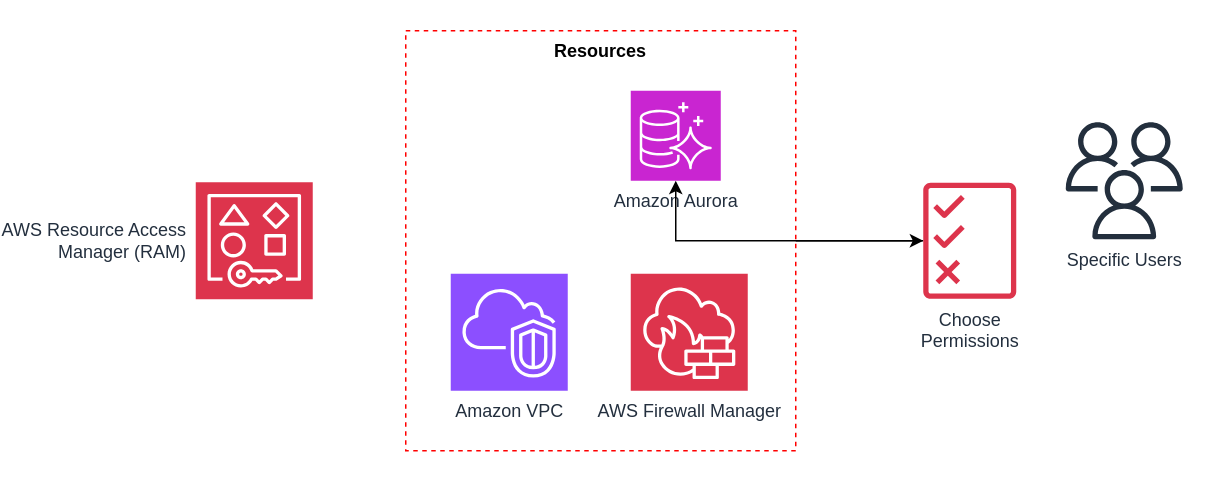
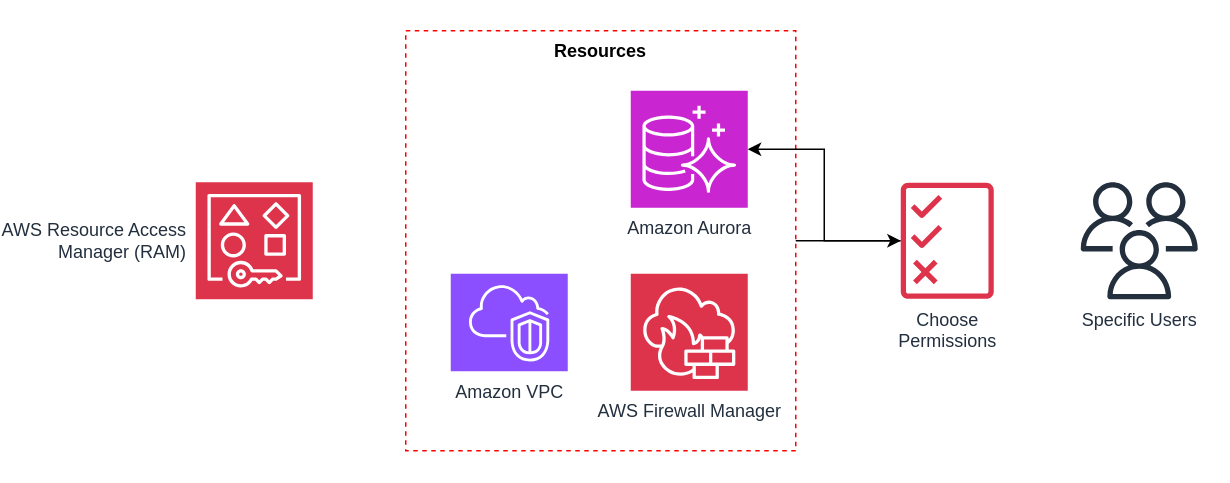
node "Amazon Aurora": size 90x90 -> 117x117
node "Specific Users": moved (1124, 181) -> (1139, 241)
node "Choose Permissions": moved (970, 241) -> (947, 241)
node "Amazon VPC": size 117x117 -> 117x98
